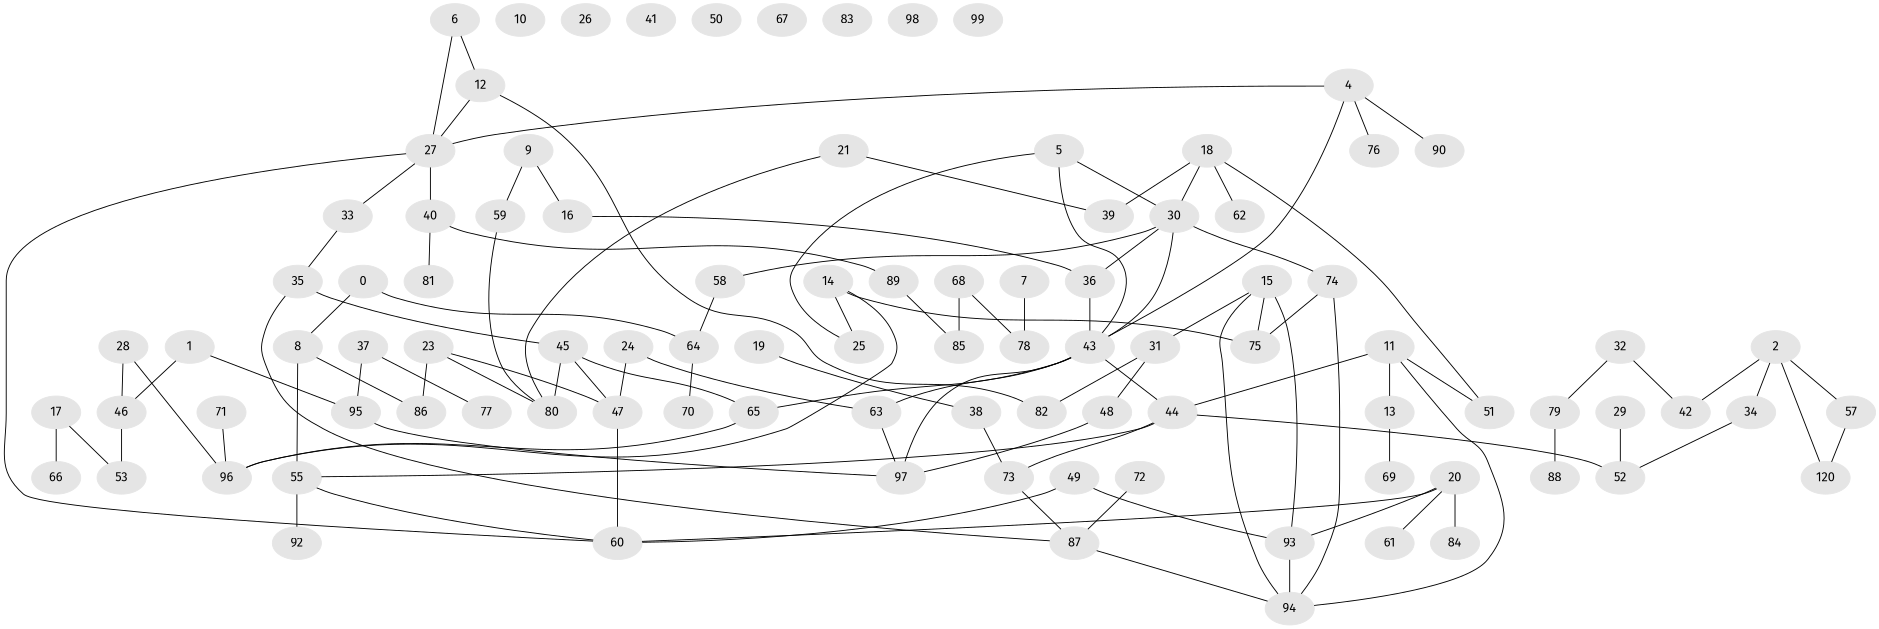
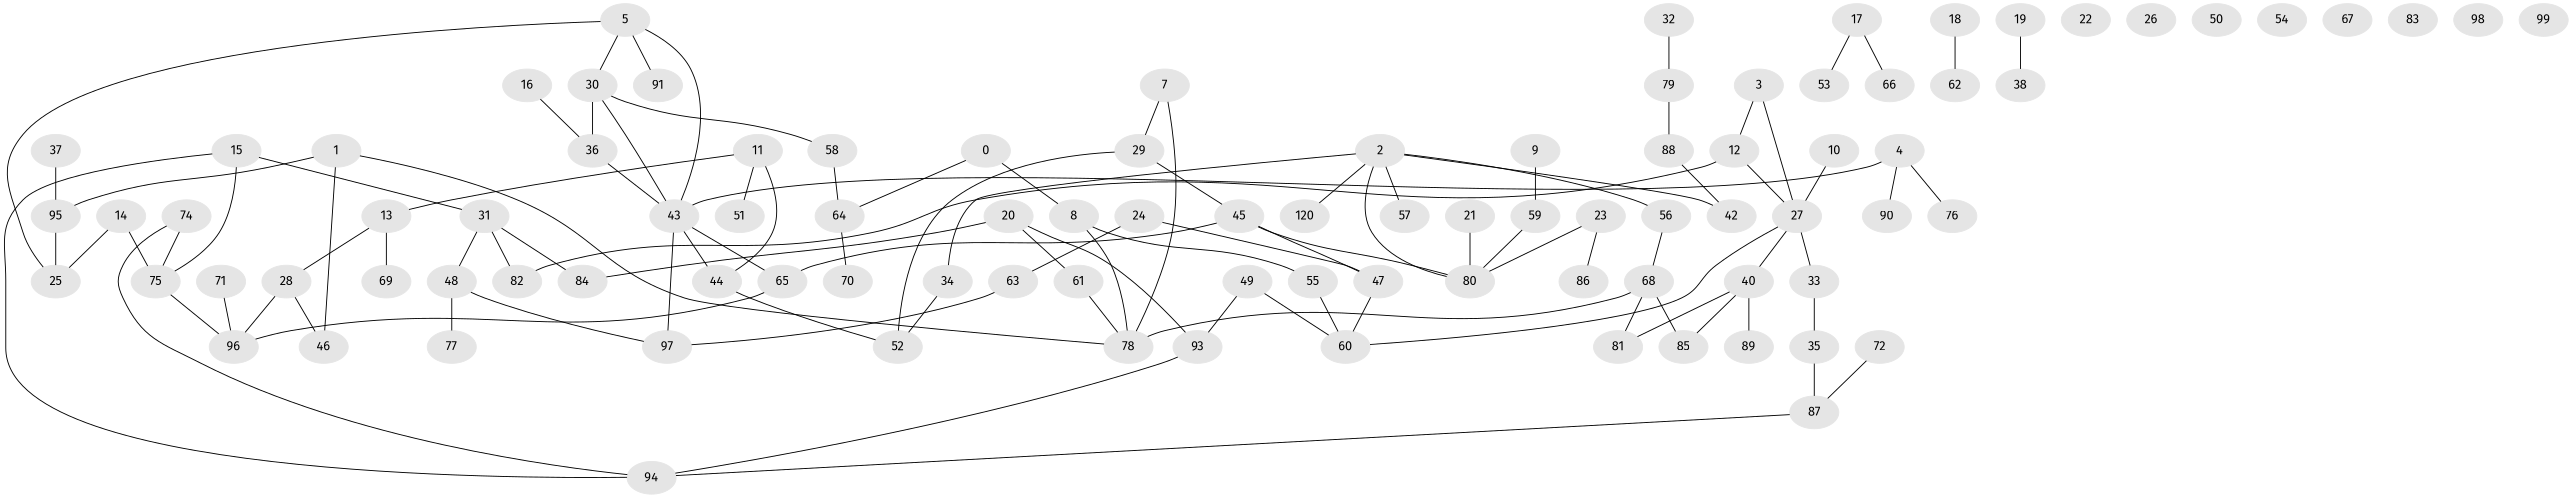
node "6": label "6" -> "3"
node "41": removed
node "22": added
node "54": added
node "91": added
edge "4" -- "27": now "10" -- "27"
edge "7" -- "29": added
edge "9" -- "16": removed
edge "18" -- "30": removed
node "39": removed
node "56": added
edge "2" -- "80": added
edge "30" -- "74": removed
edge "13" -- "28": added
edge "31" -- "84": added
edge "18" -- "51": removed
edge "1" -- "78": added
edge "61" -- "78": added
edge "89" -- "85": now "40" -- "85"
edge "68" -- "81": added
edge "35" -- "45": now "29" -- "45"
edge "23" -- "47": removed
edge "8" -- "86": now "8" -- "78"
edge "37" -- "77": now "48" -- "77"
edge "32" -- "42": now "88" -- "42"
edge "43" -- "63": removed
edge "15" -- "93": removed
edge "46" -- "53": removed
edge "57" -- "120": removed
edge "14" -- "96": now "75" -- "96"
edge "95" -- "97": now "95" -- "25"
edge "44" -- "55": removed
node "73": removed
edge "20" -- "60": removed
edge "11" -- "94": removed
node "92": removed
